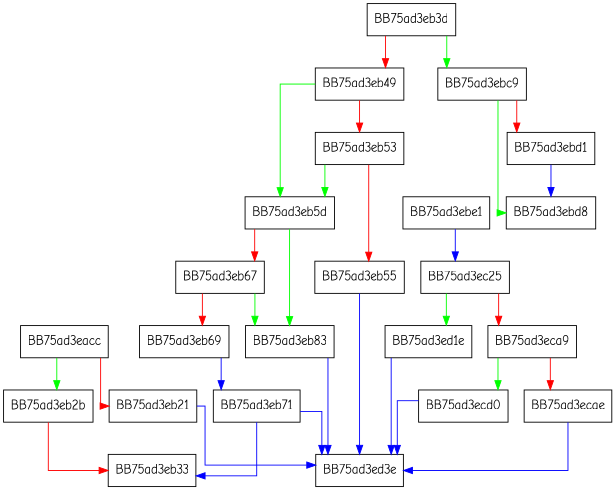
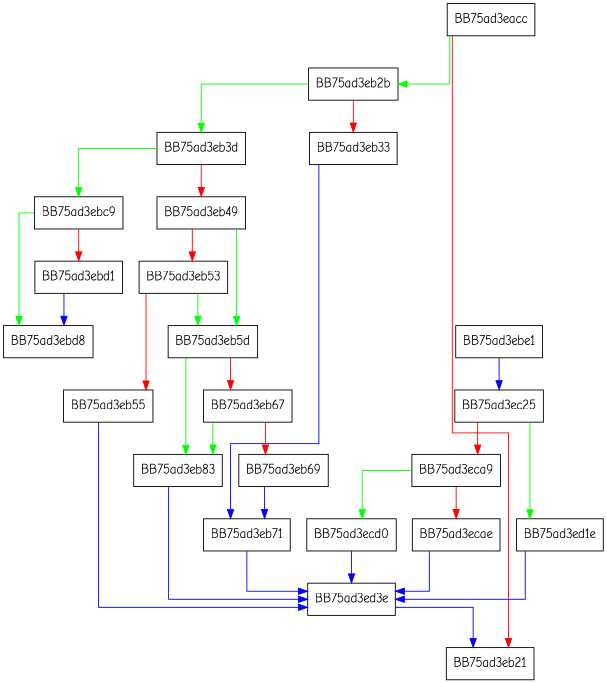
edge "BB75ad3eb2b" -> "BB75ad3eb3d": added
edge "BB75ad3eb21" -> "BB75ad3ed3e": reversed
edge "BB75ad3eb71" -> "BB75ad3eb33": reversed
